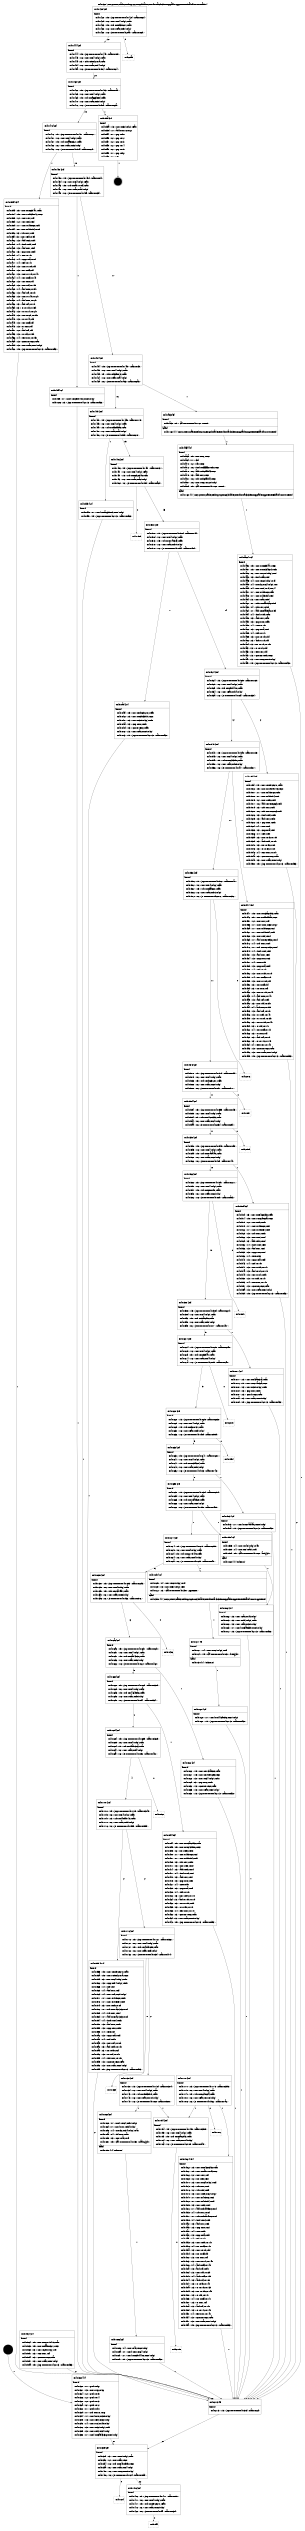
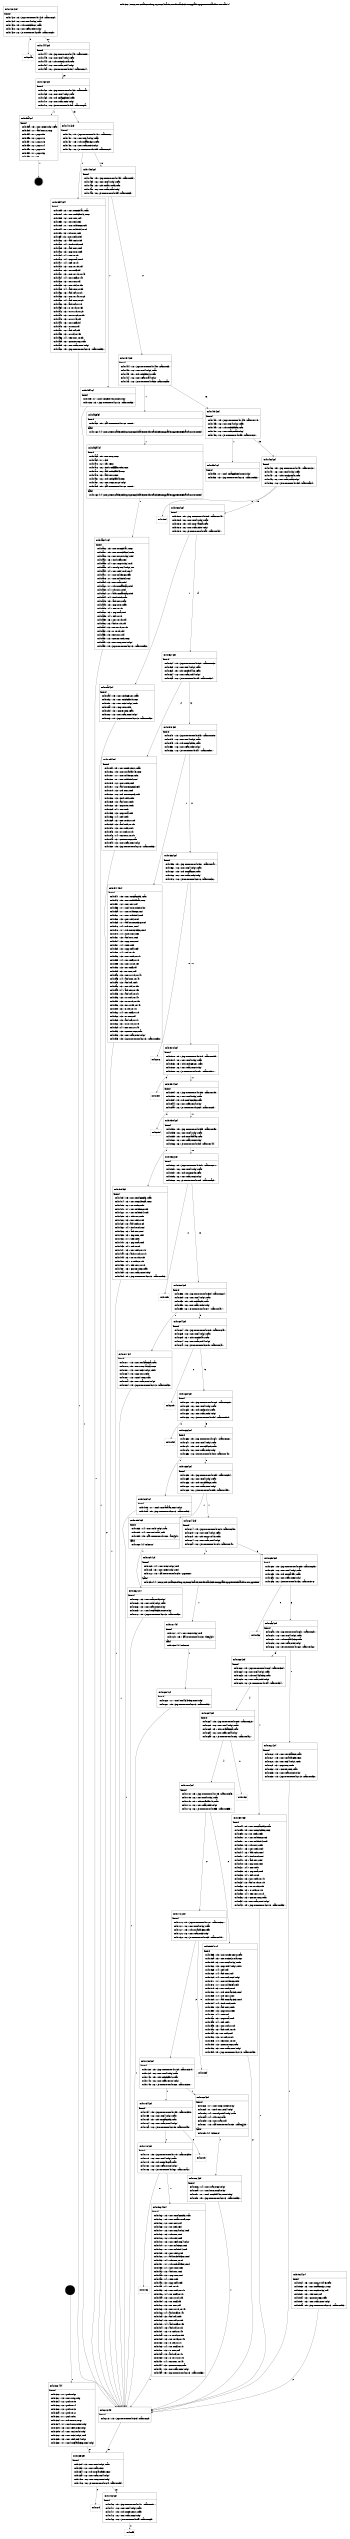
edge "0x401fde [12]" -> "0x402113 [5]": removed, label "1"
edge "0x401770 [28]" -> "0x401754 [28]": reversed
